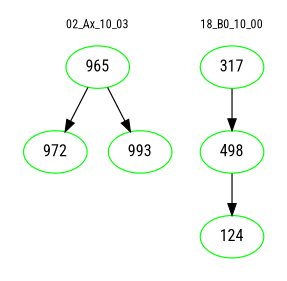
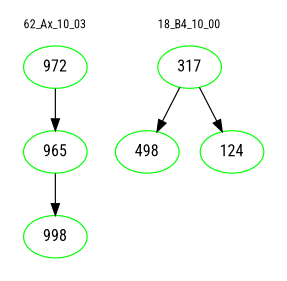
cluster "02_Ax_10_03": label "02_Ax_10_03" -> "62_Ax_10_03"
cluster "18_B0_10_00": label "18_B0_10_00" -> "18_B4_10_00"
edge "965" -> "972": reversed
node "993": label "993" -> "998"
edge "498" -> "124": now "317" -> "124"
